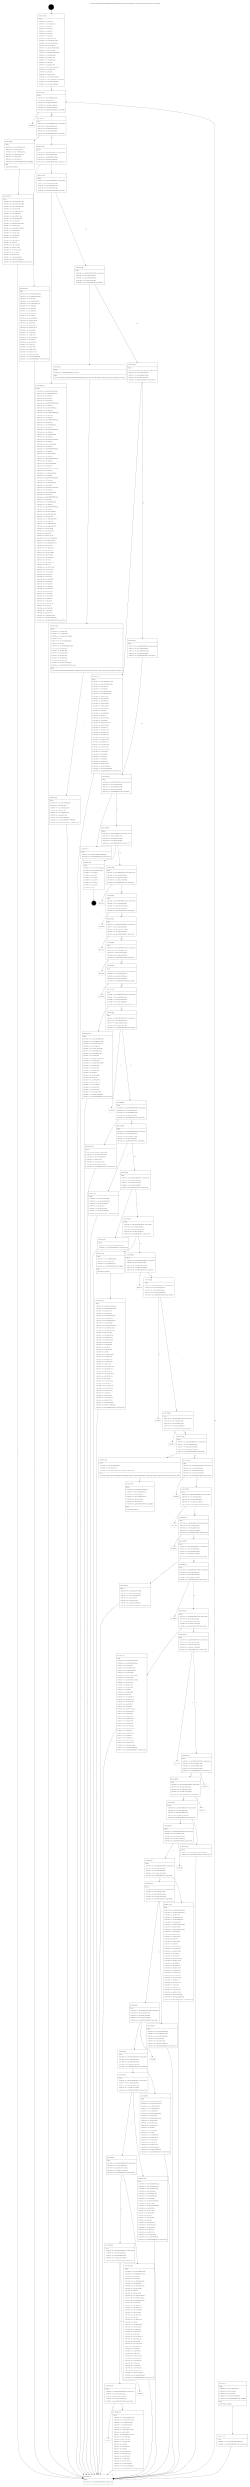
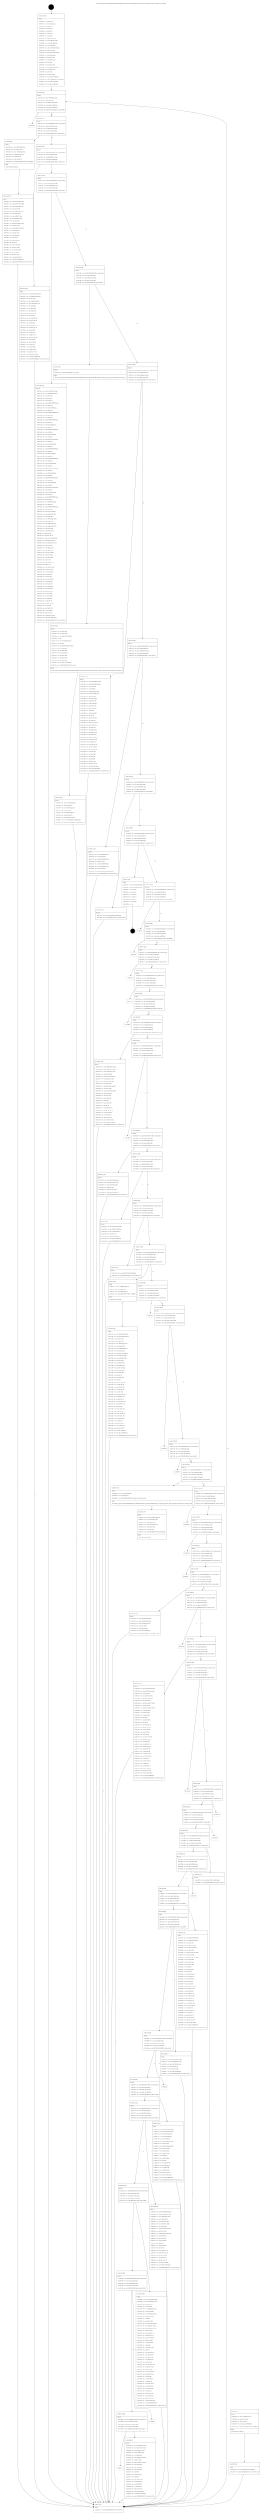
node "0x402011 [42]": added
